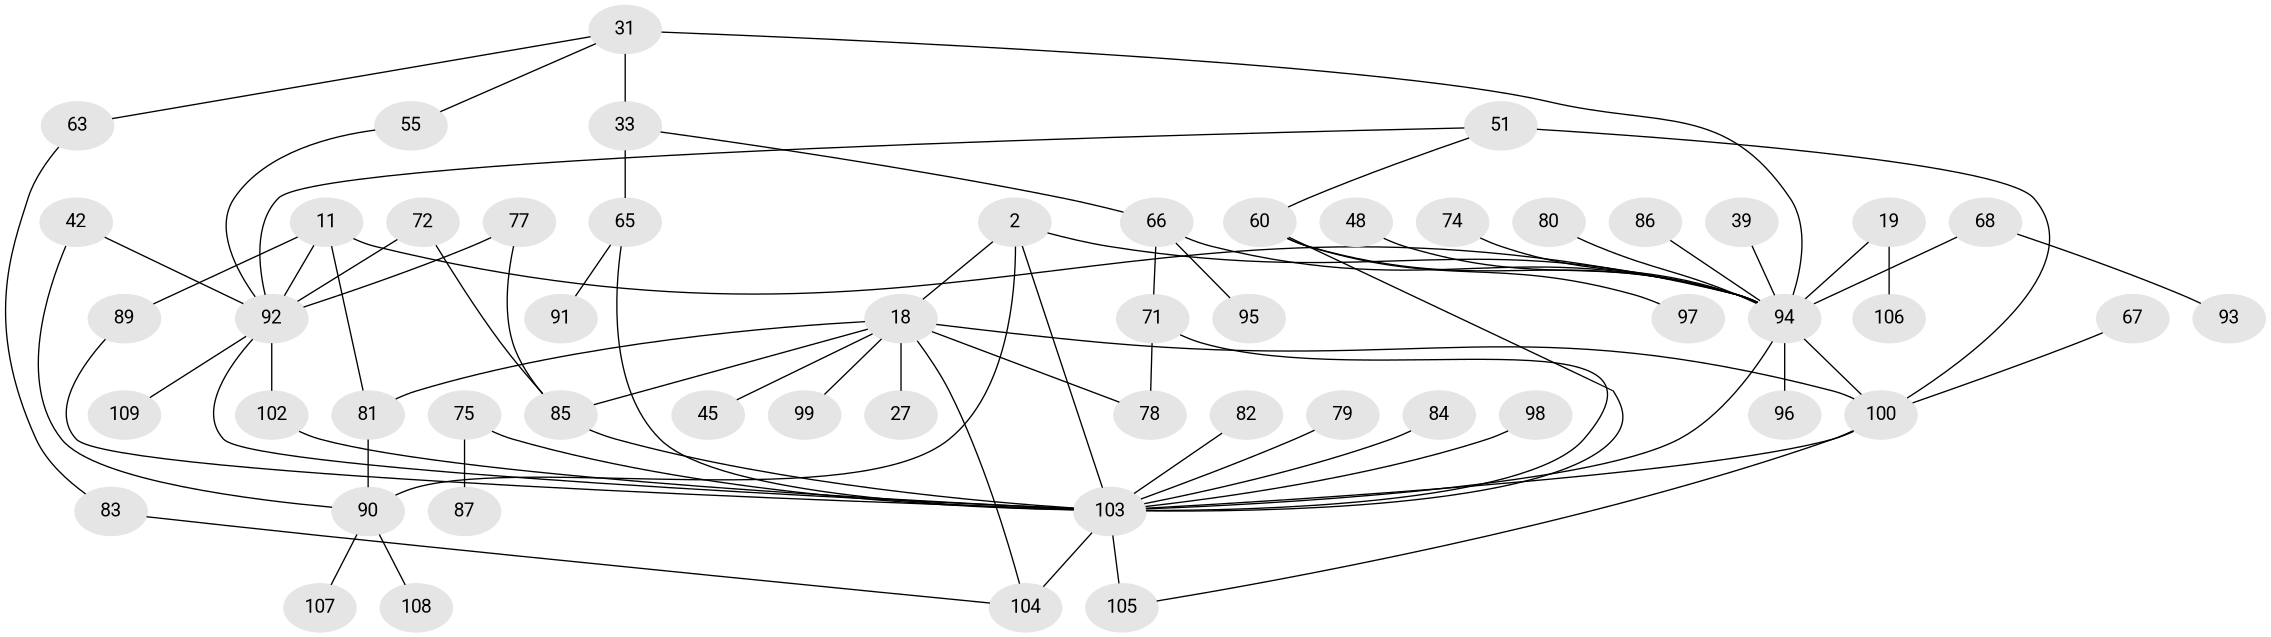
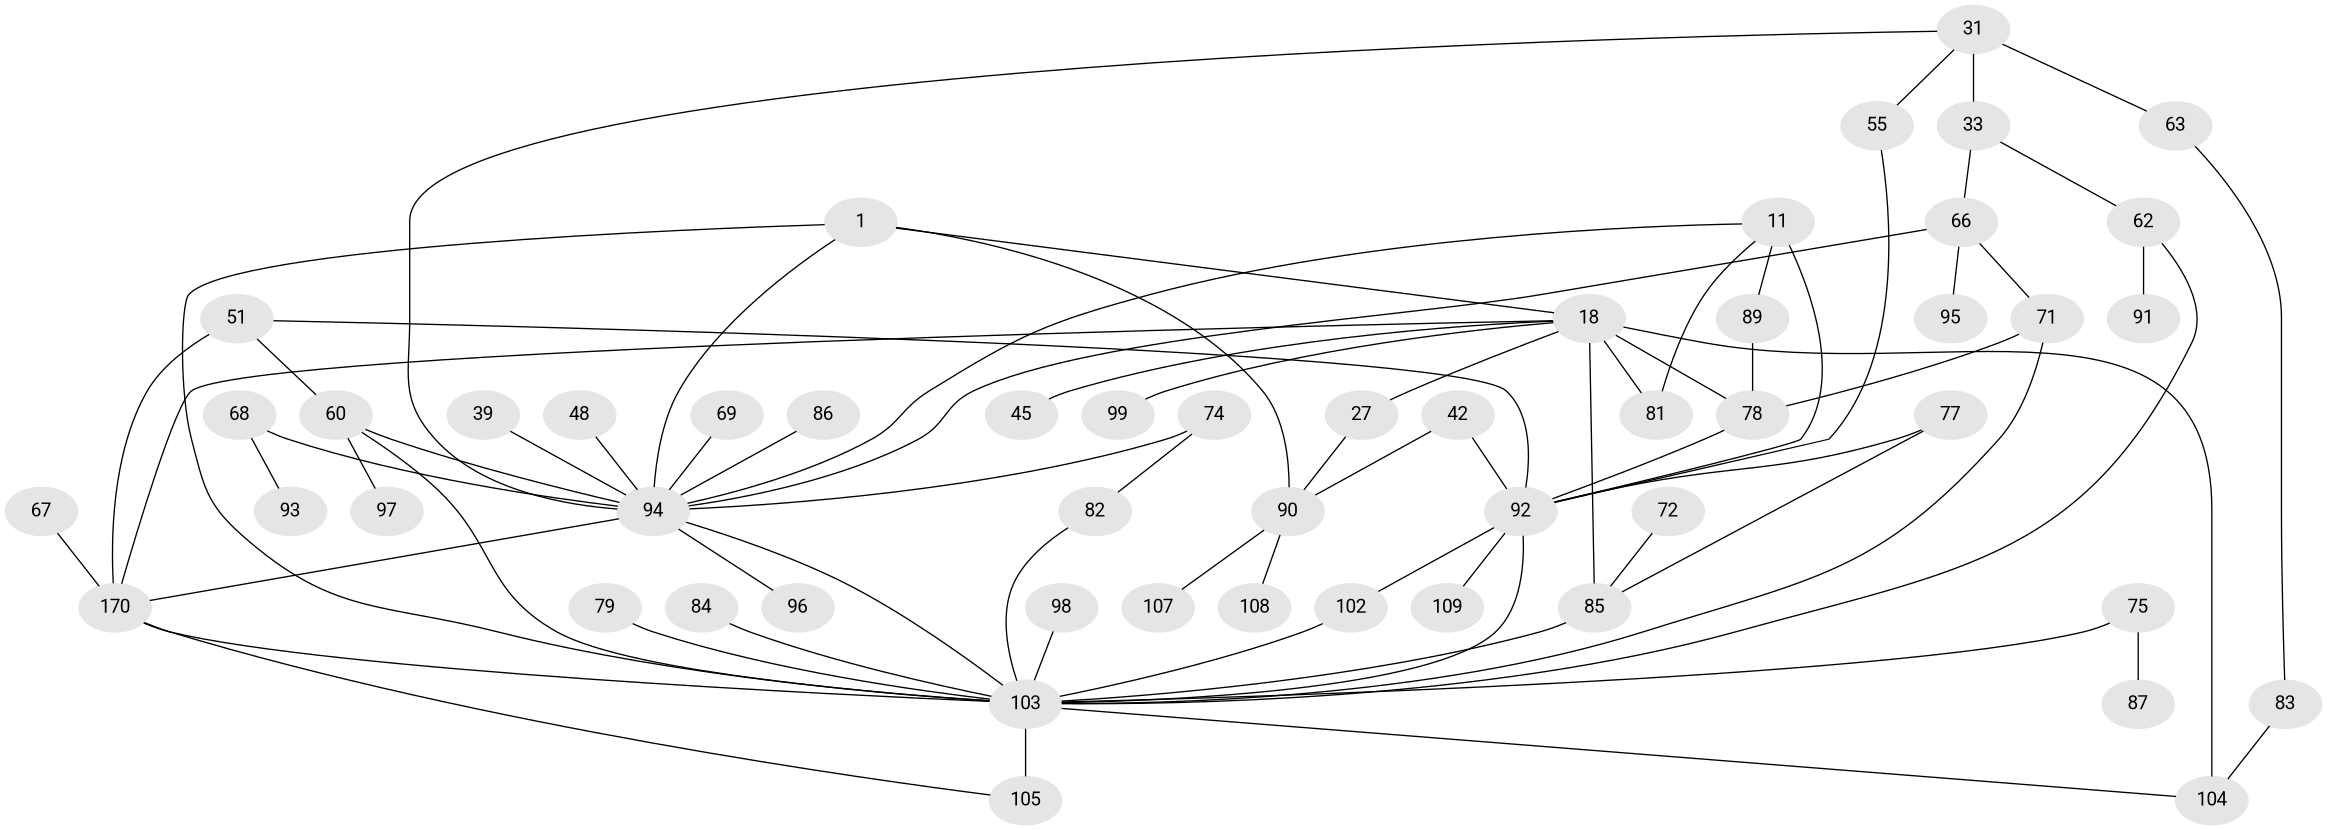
node "65": label "65" -> "62"
node "2": label "2" -> "1"
node "80": removed
node "19": label "19" -> "69"
edge "72" -- "92": now "78" -- "92"
node "106": removed
node "100": label "100" -> "170"
edge "81" -- "90": now "27" -- "90"
edge "74" -- "82": added
edge "89" -- "103": now "89" -- "78"
